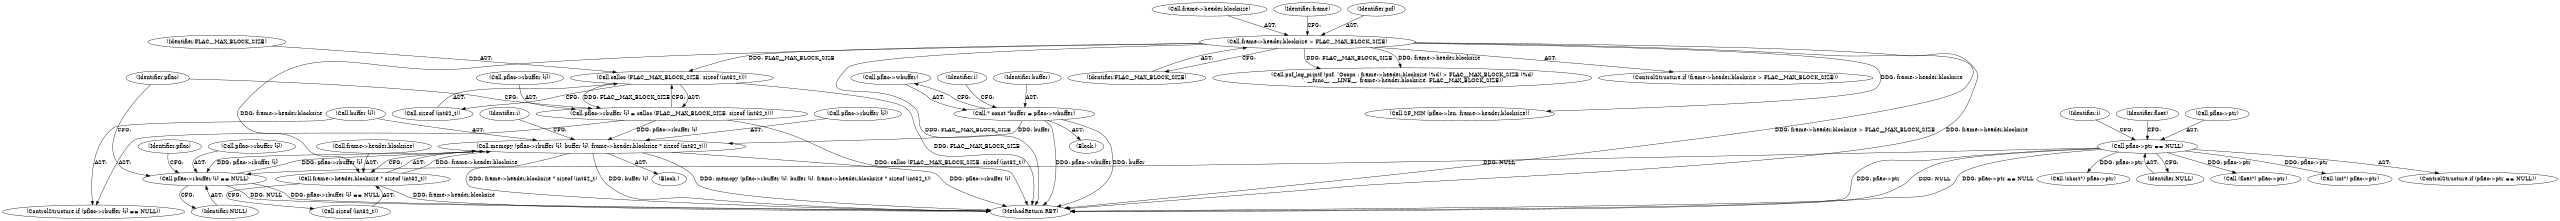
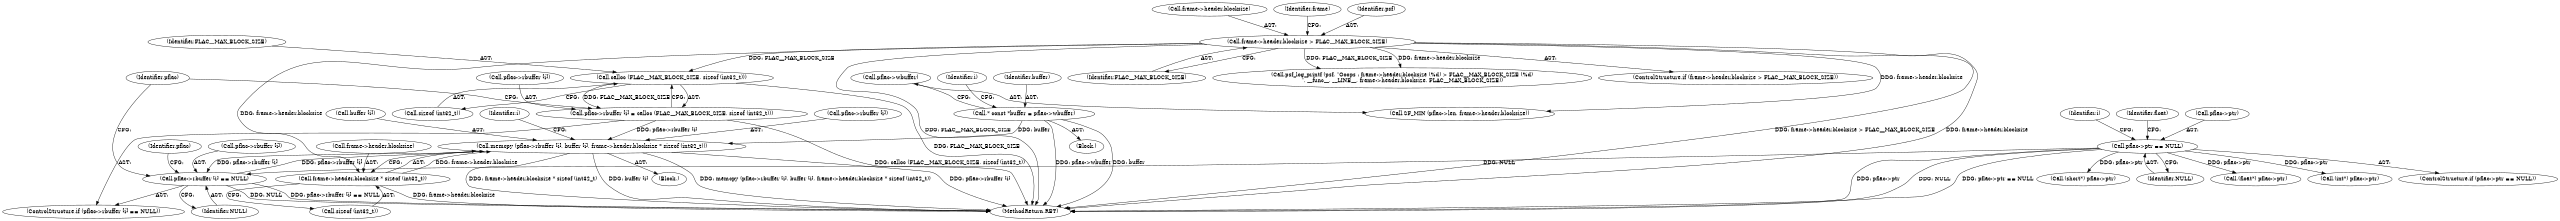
edge "(Call,pflac->wbuffer)" -> "(Call,* const *buffer = pflac->wbuffer)": now "(Call,pflac->wbuffer)" -> "(Call,SF_MIN (pflac->len, frame->header.blocksize))"
edge "(Call,buffer [i])" -> "(ControlStructure,if (pflac->rbuffer [i] == NULL))": now "(Call,pflac->rbuffer [i] == NULL)" -> "(ControlStructure,if (pflac->rbuffer [i] == NULL))"
